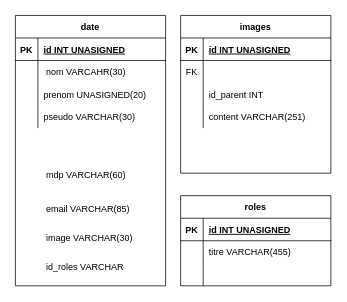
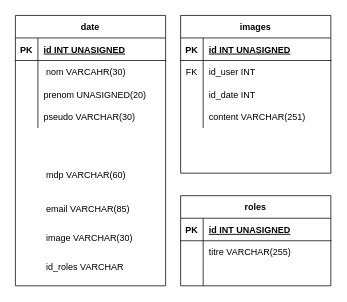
node "id_user INT": added
node "id_parent INT": label "id_parent INT" -> "id_date INT"
node "titre VARCHAR(455)": label "titre VARCHAR(455)" -> "titre VARCHAR(255)"
